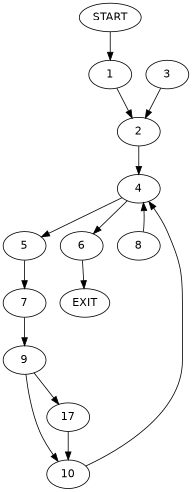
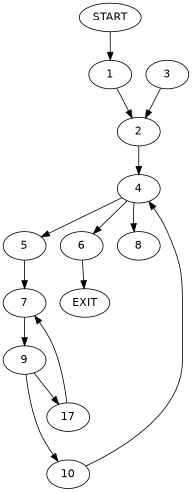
edge "8" -> "4": reversed
edge "17" -> "10": now "17" -> "7"
